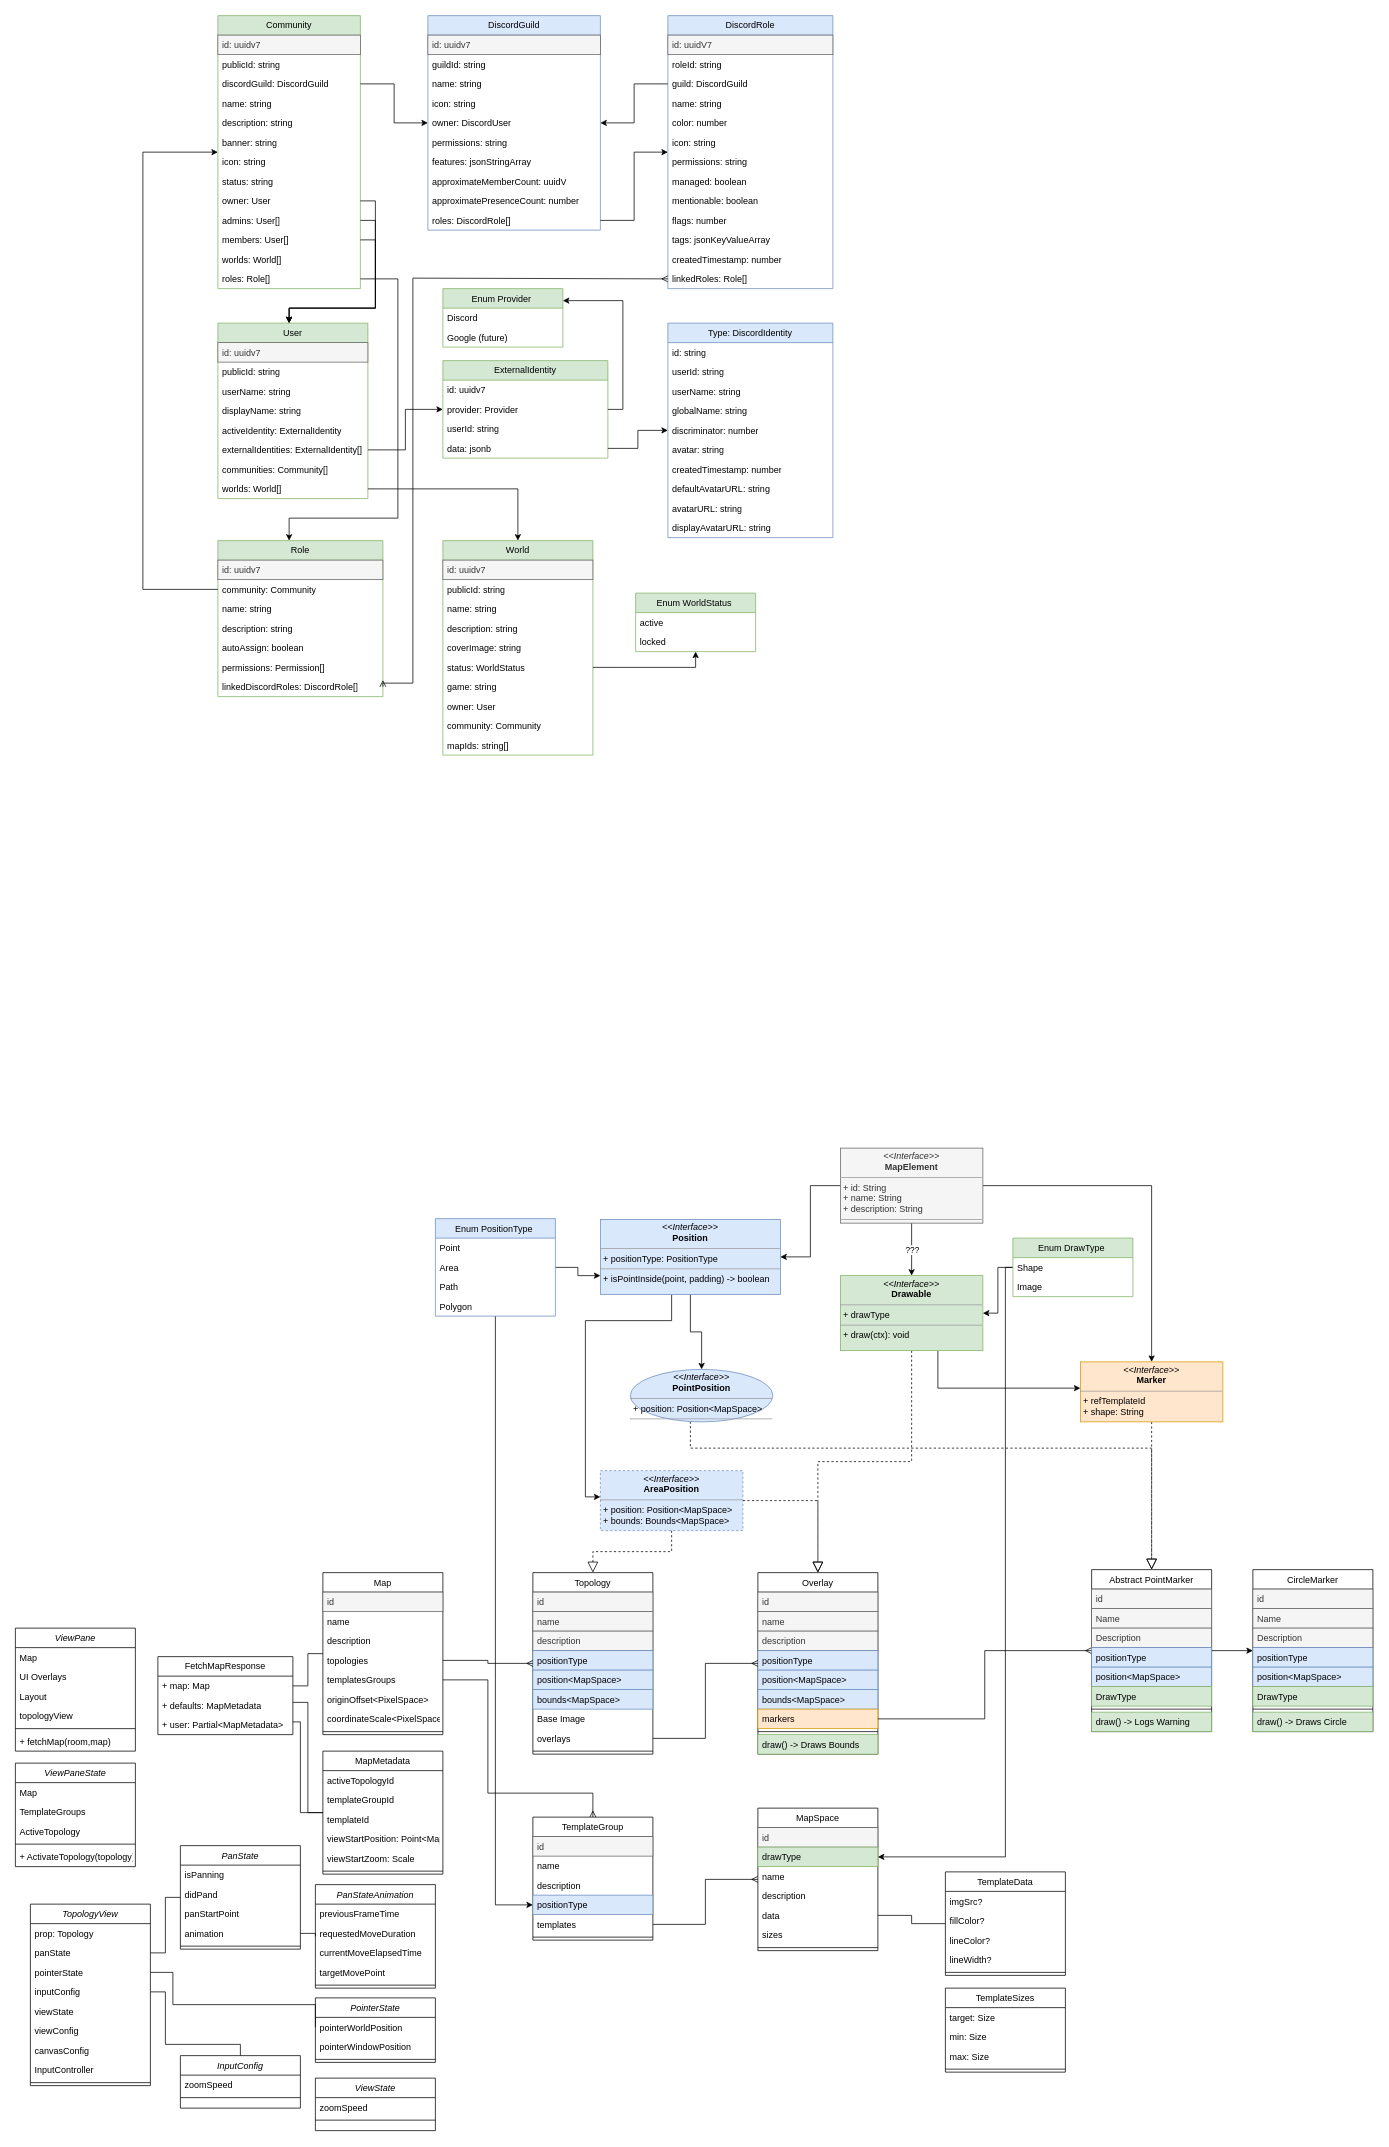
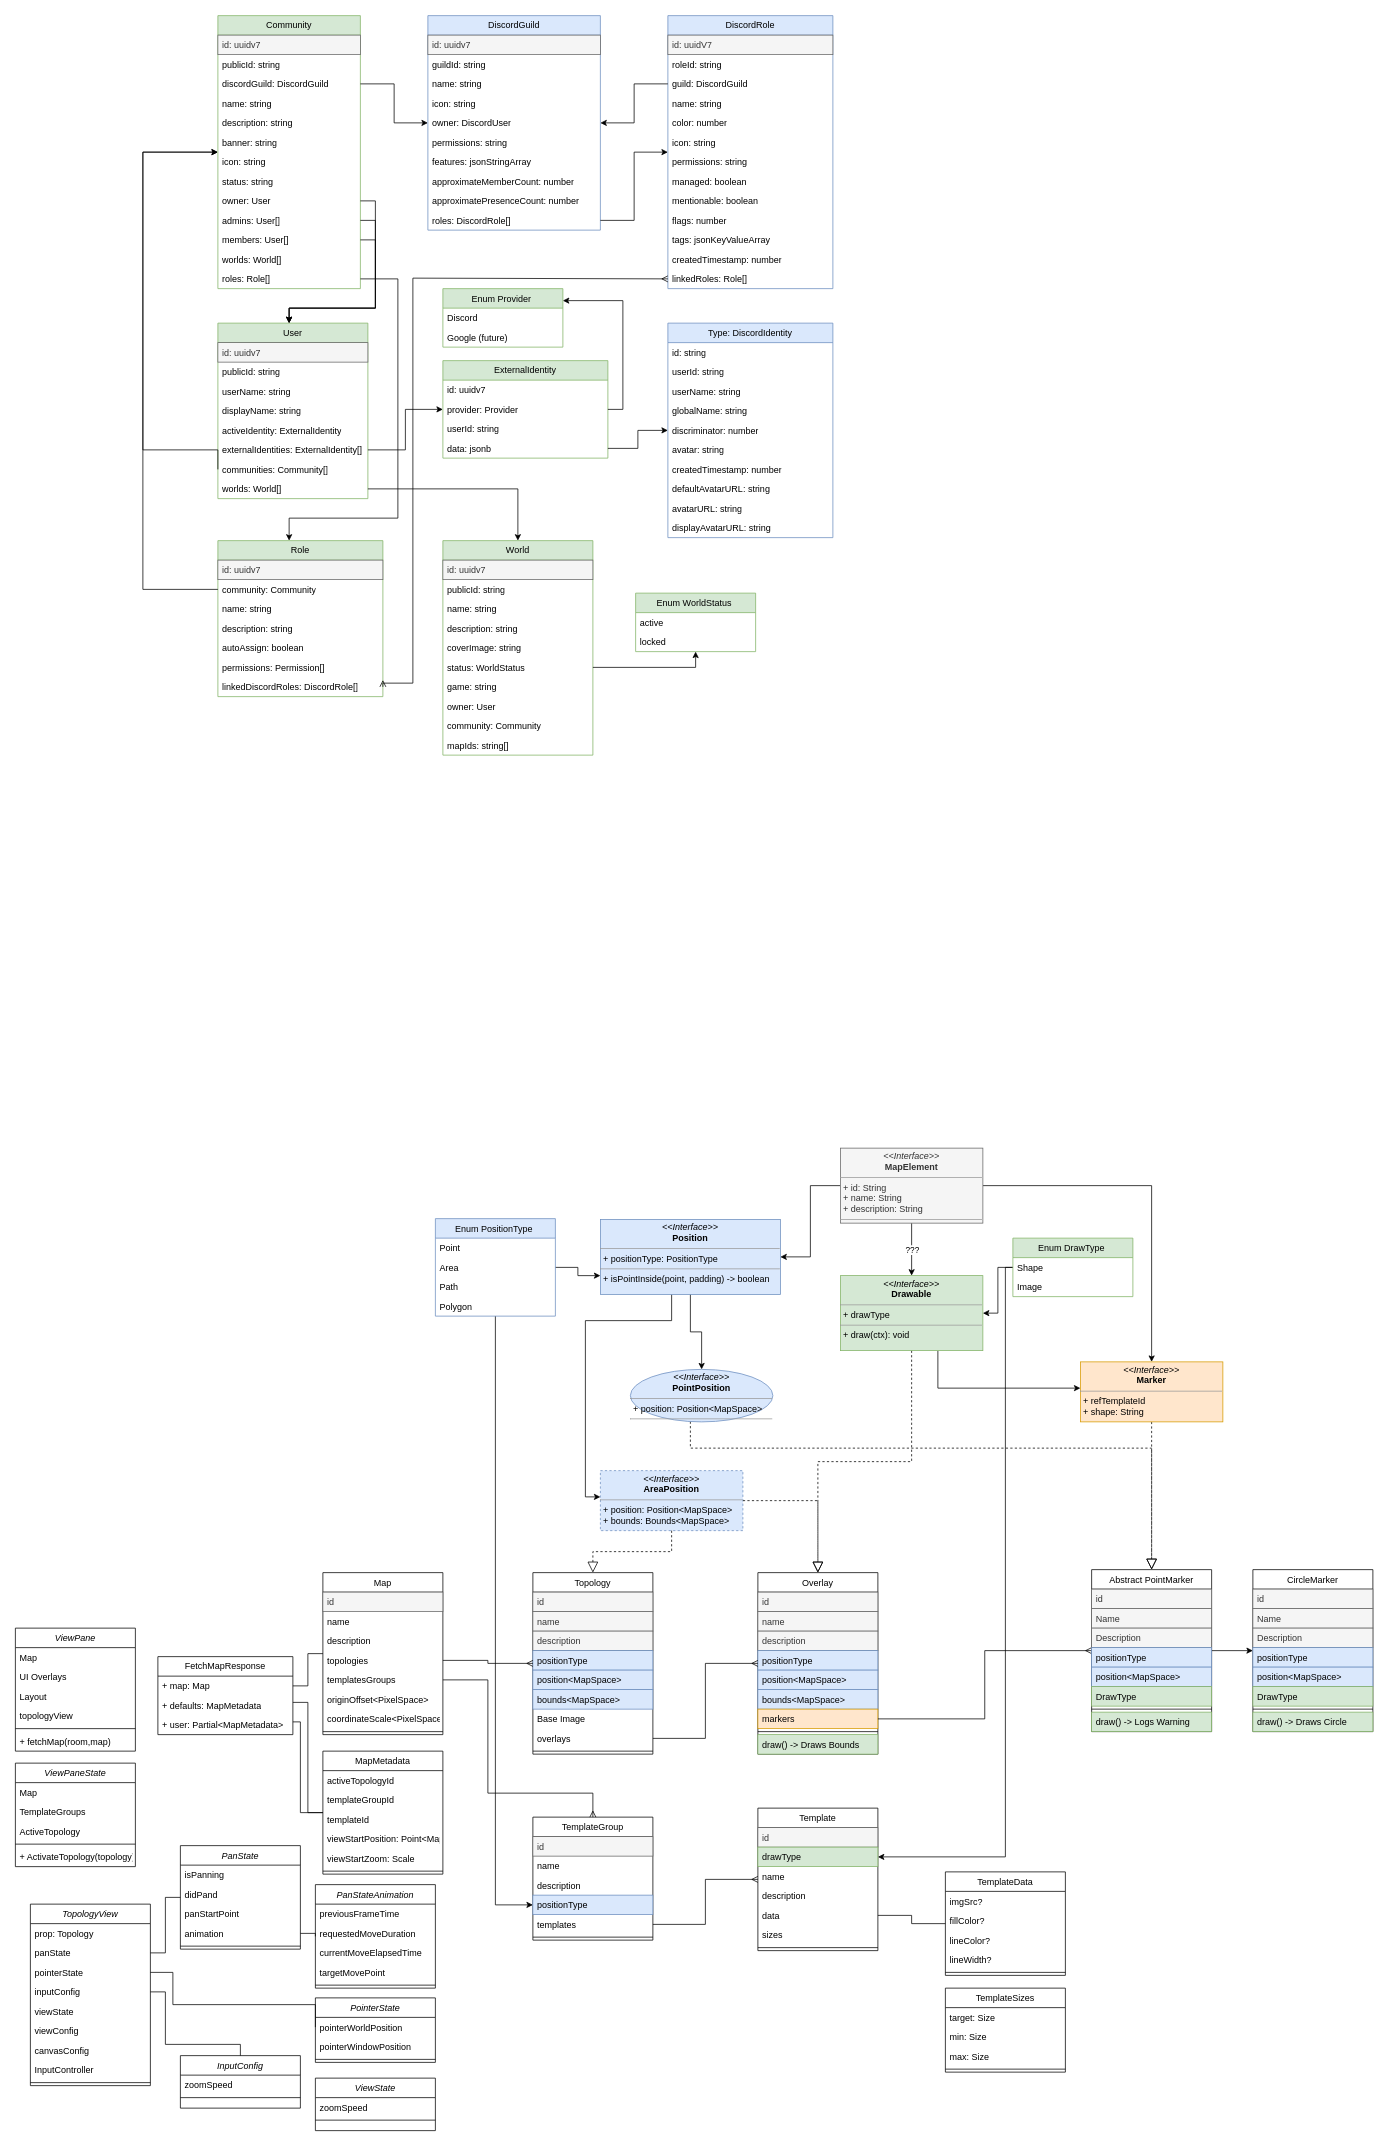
node "approximateMemberCount: uuidV": label "approximateMemberCount: uuidV" -> "approximateMemberCount: number"
edge "communities: Community[]" -> "Community": added
node "MapSpace": label "MapSpace" -> "Template"
